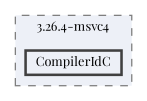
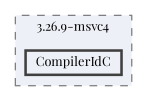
cluster "3.26.4-msvc4": label "3.26.4-msvc4" -> "3.26.9-msvc4"
